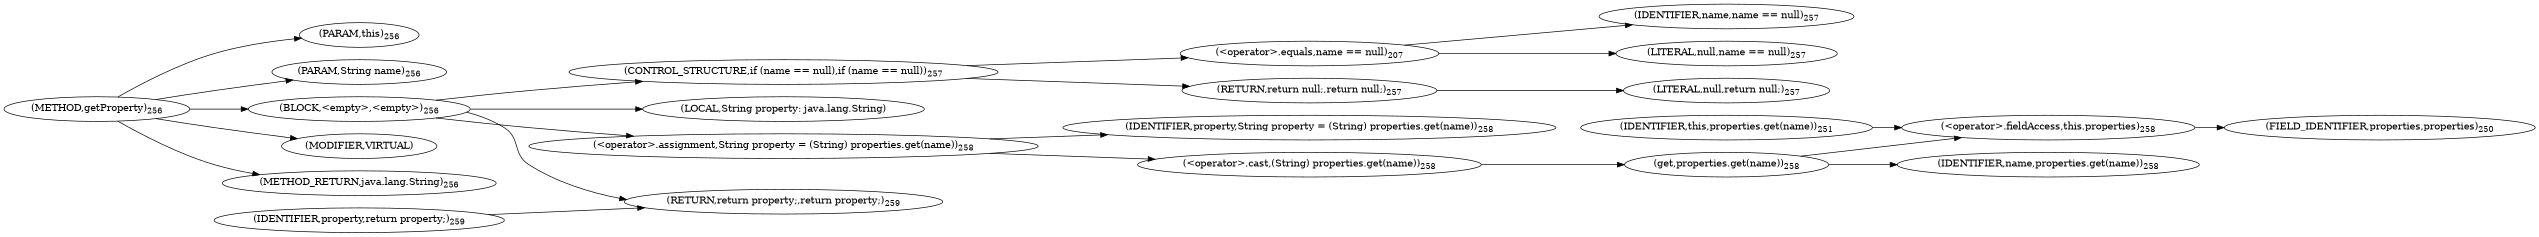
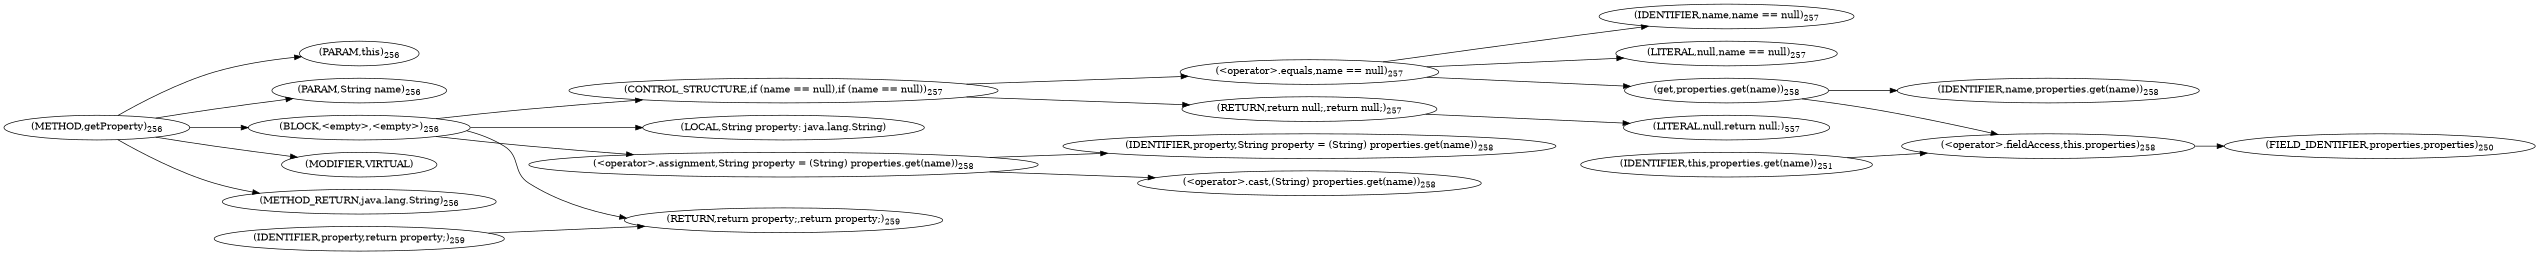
node "(<operator>.equals,name == null)": text "207" -> "257"
node "(LITERAL,null,return null;)": text "257" -> "557"
edge "(<operator>.cast,(String) properties.get(name))" -> "(get,properties.get(name))": now "(<operator>.equals,name == null)" -> "(get,properties.get(name))"
